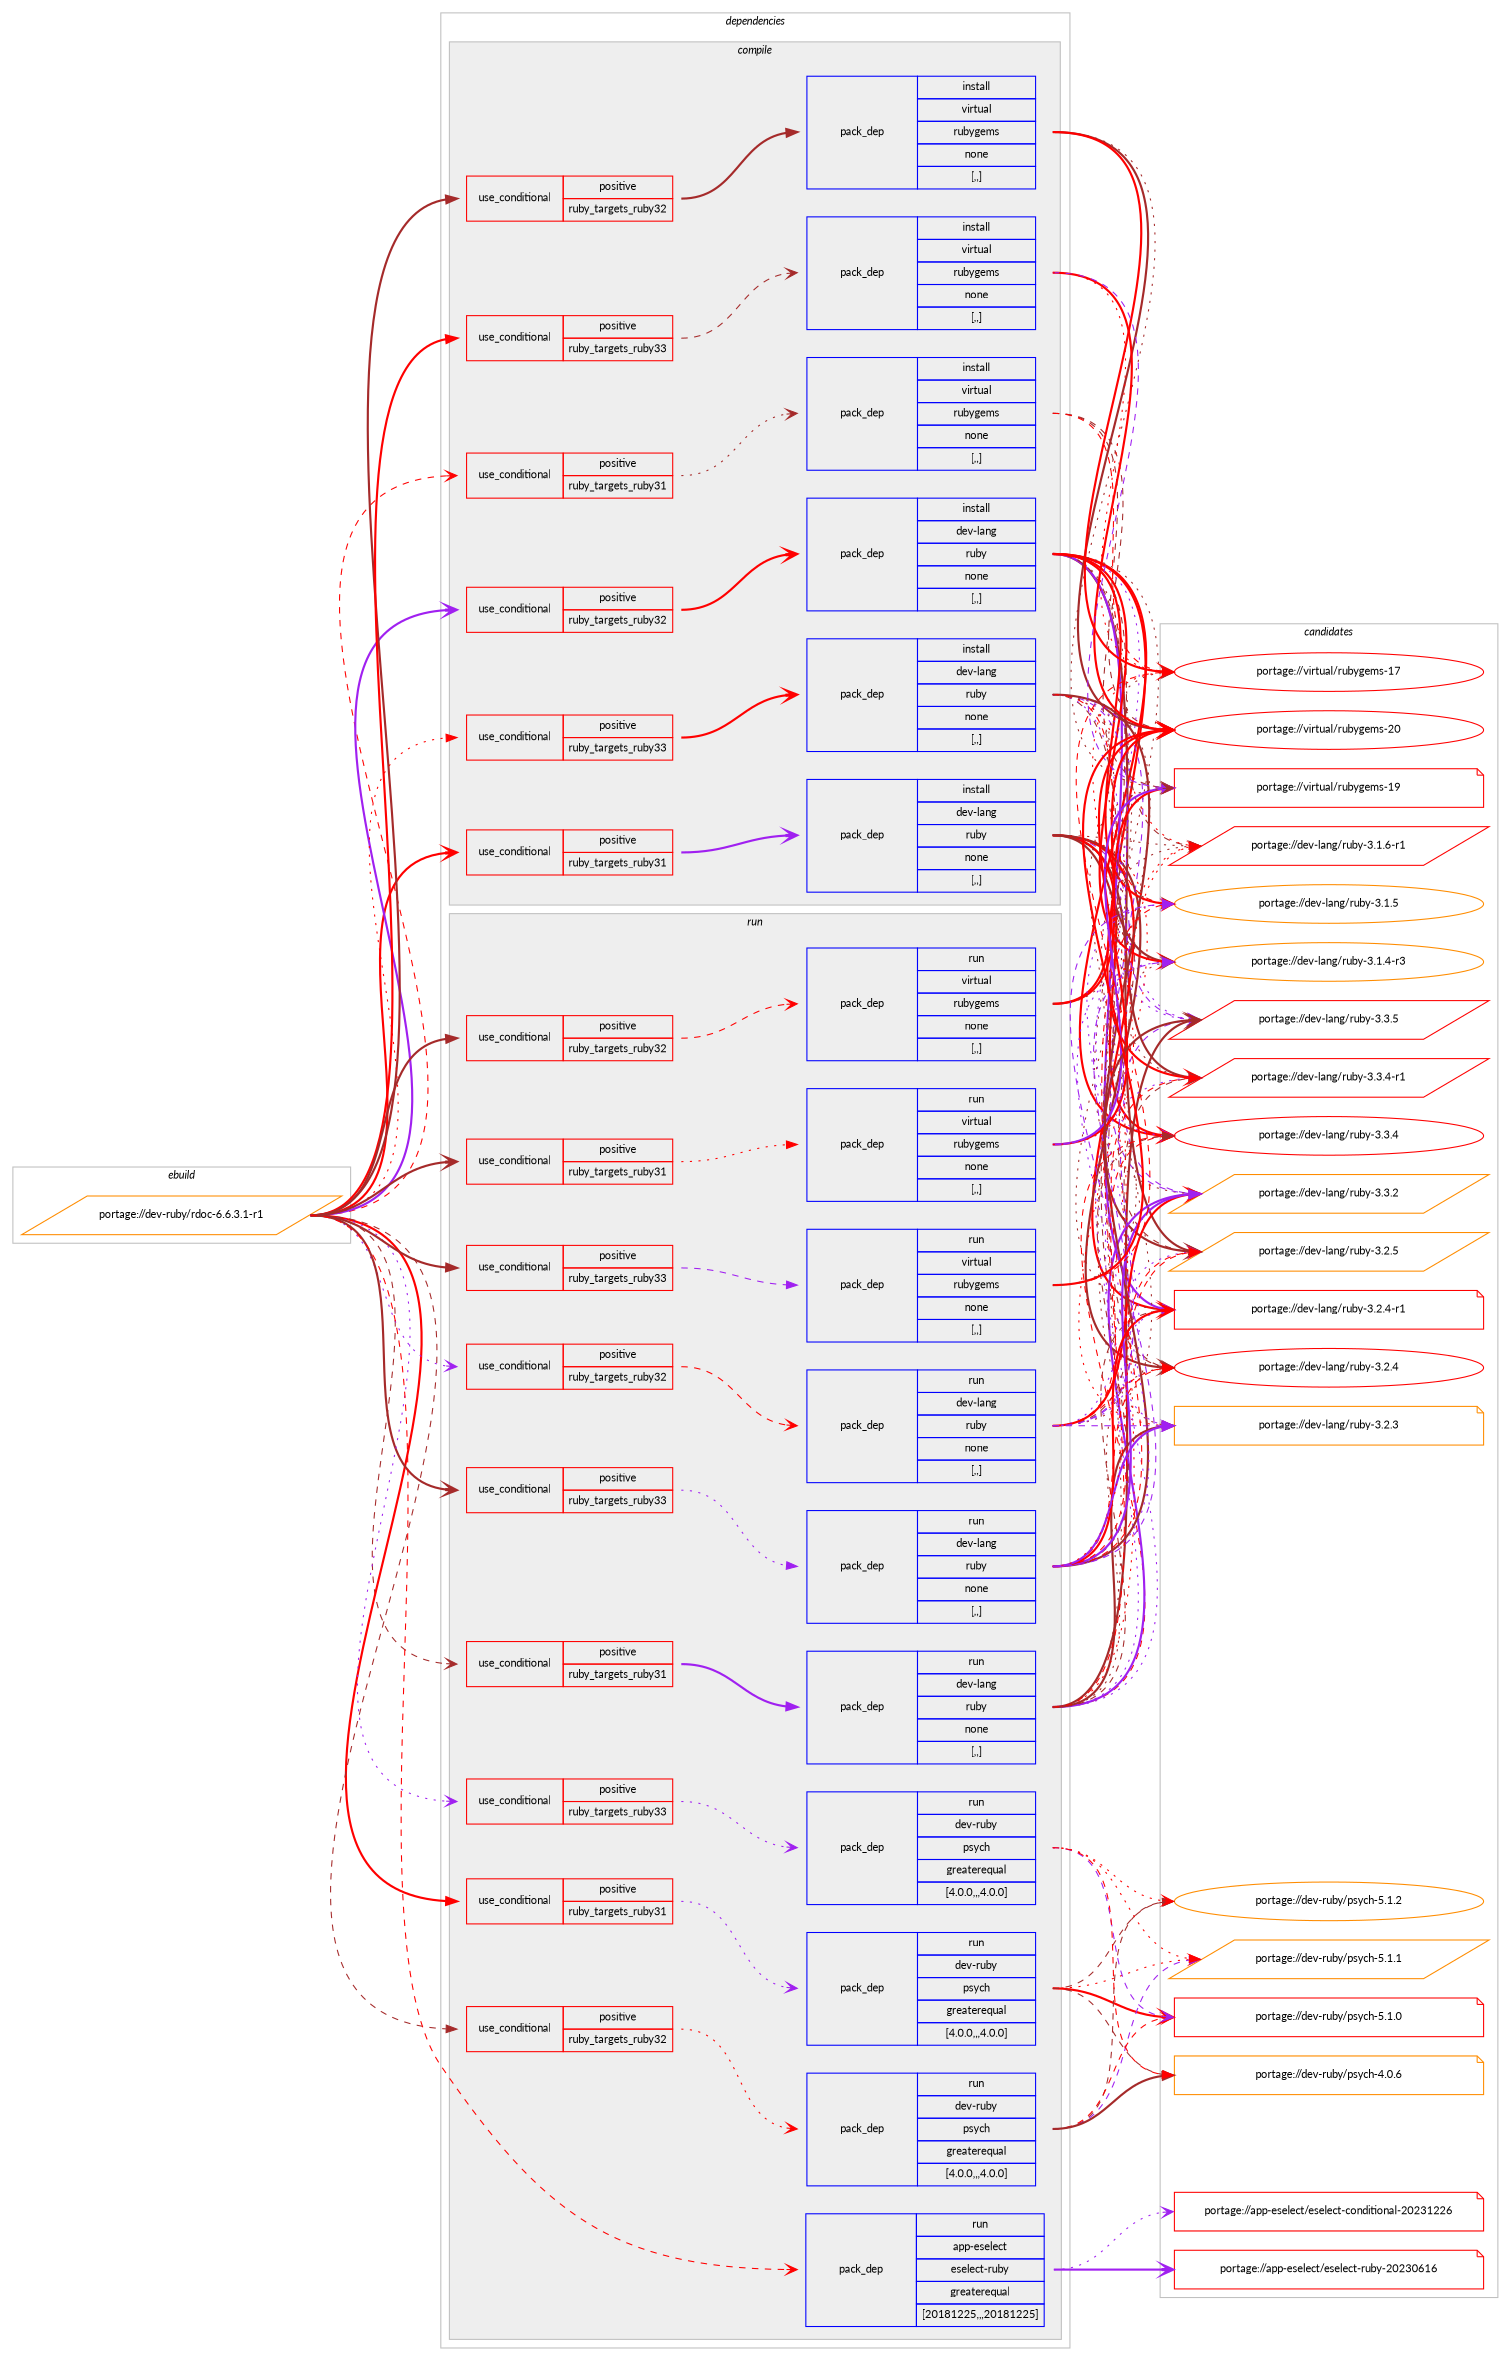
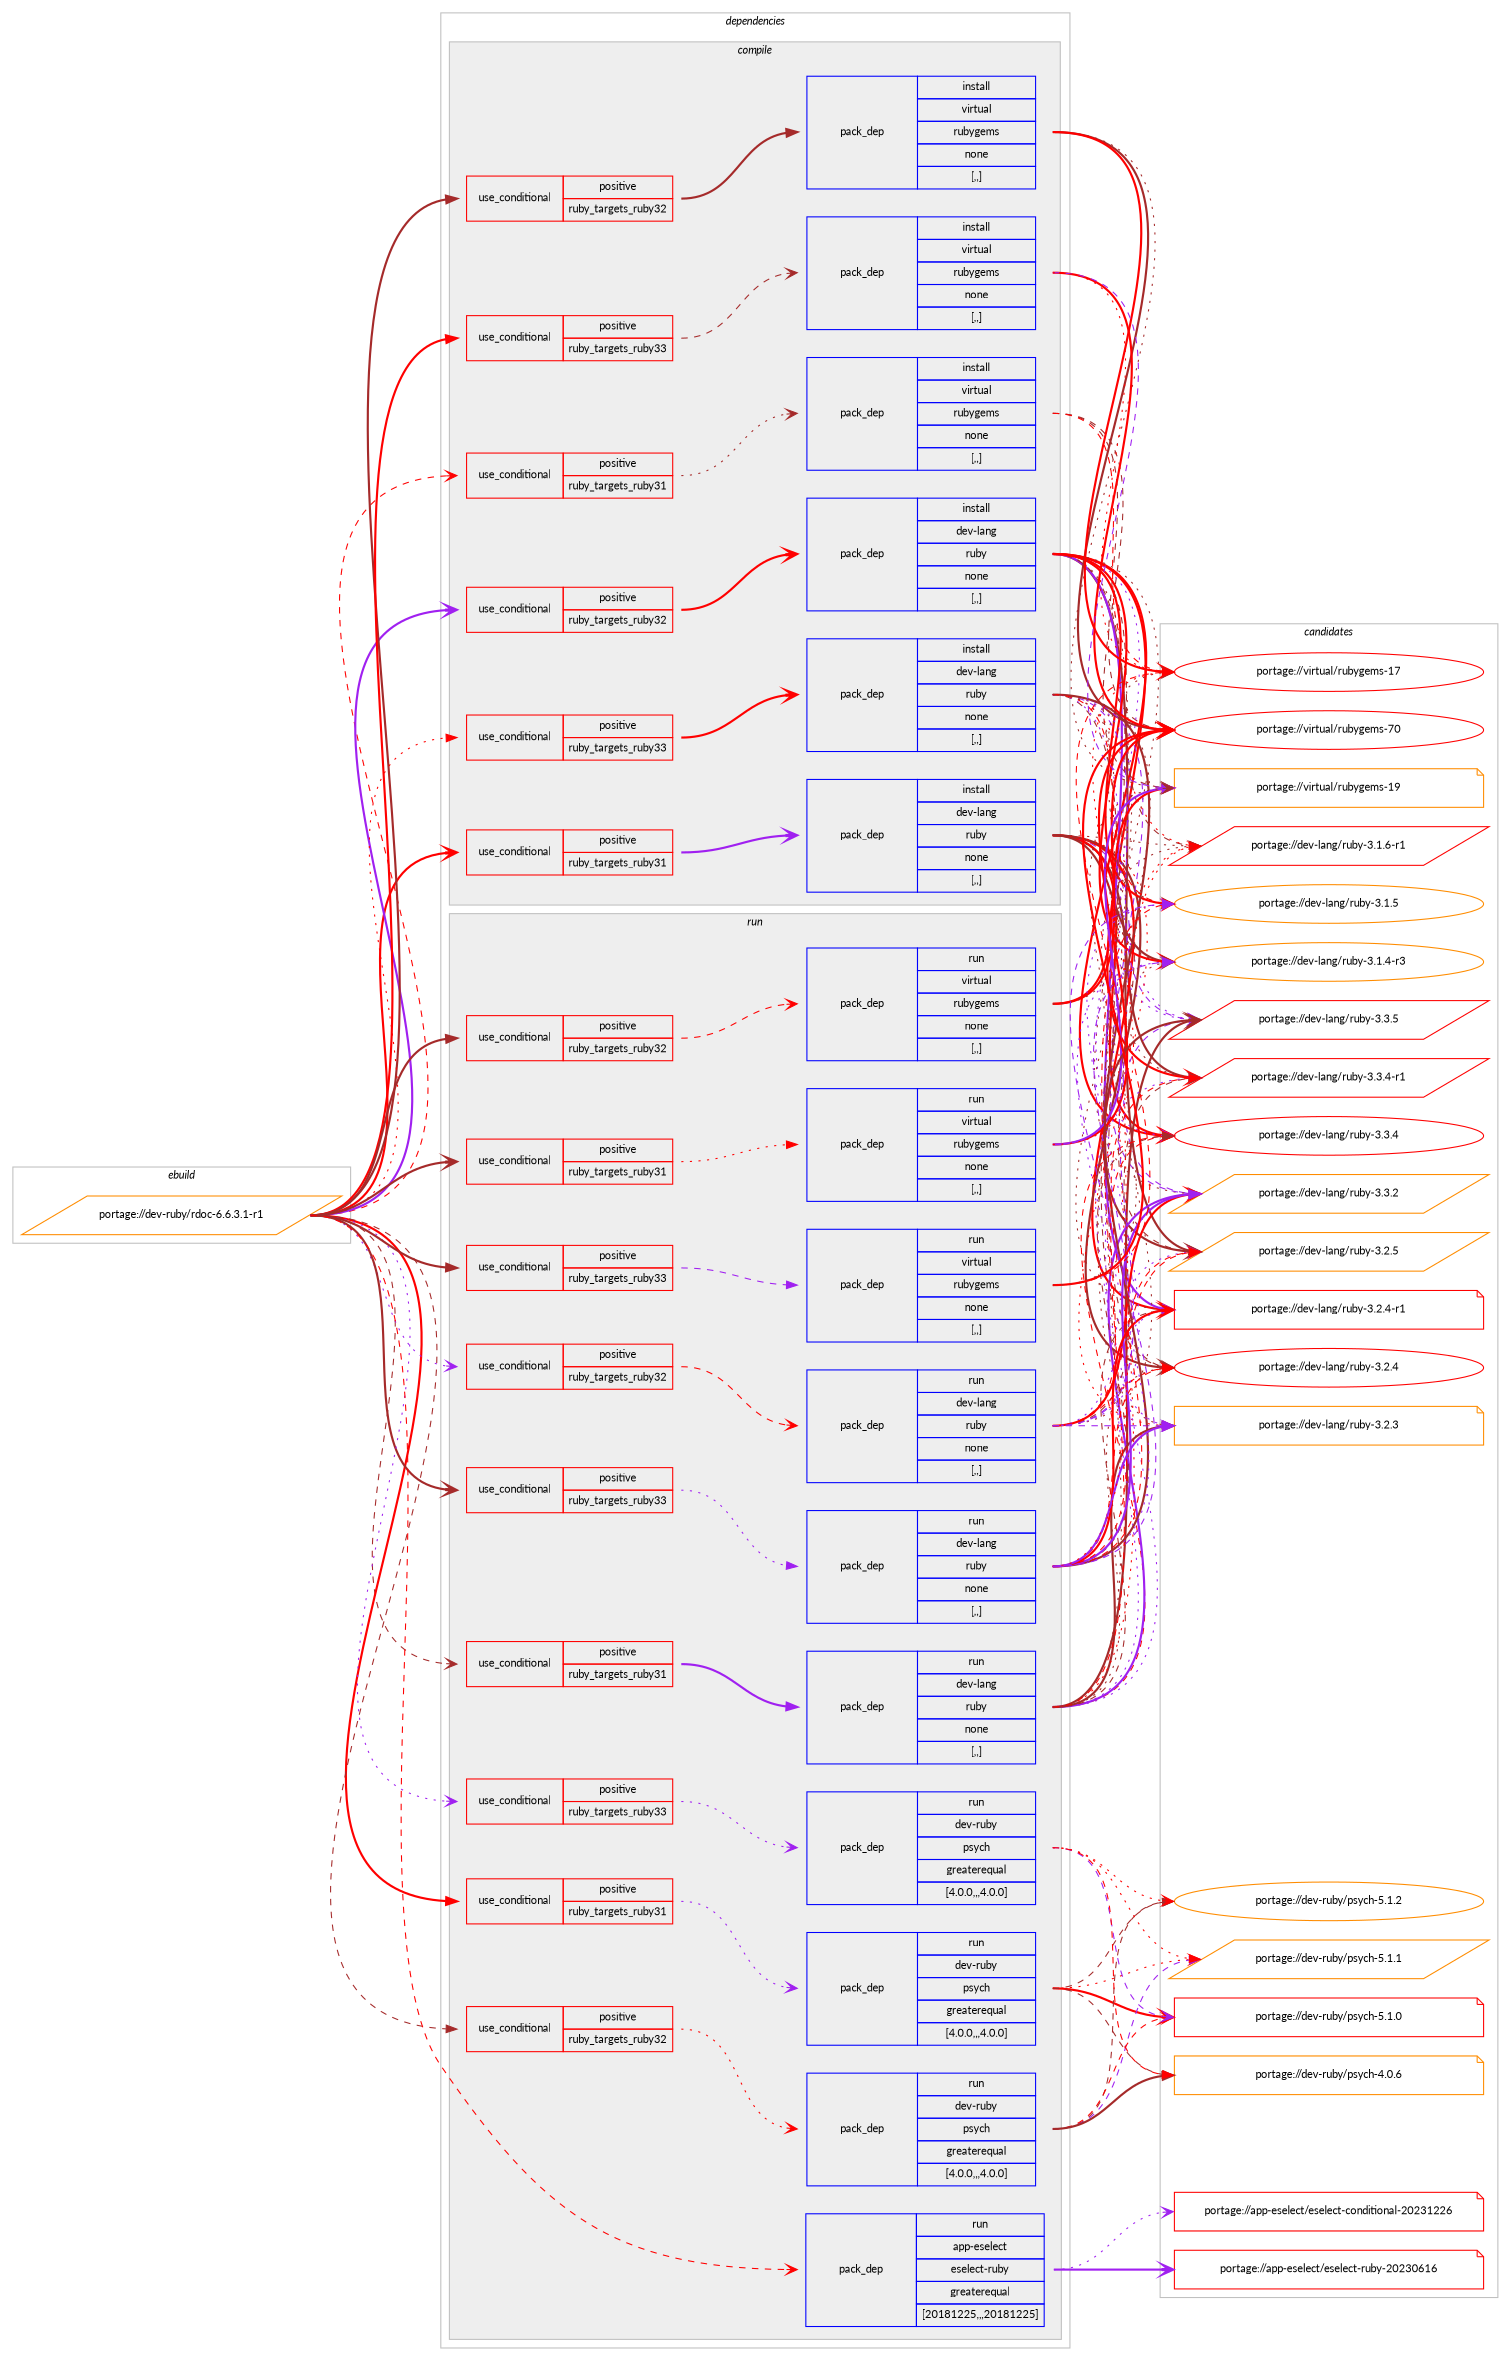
node "portage://virtual/rubygems-20": label "portage://virtual/rubygems-20" -> "portage://virtual/rubygems-70"
node "portage://virtual/rubygems-19": color red -> darkorange
